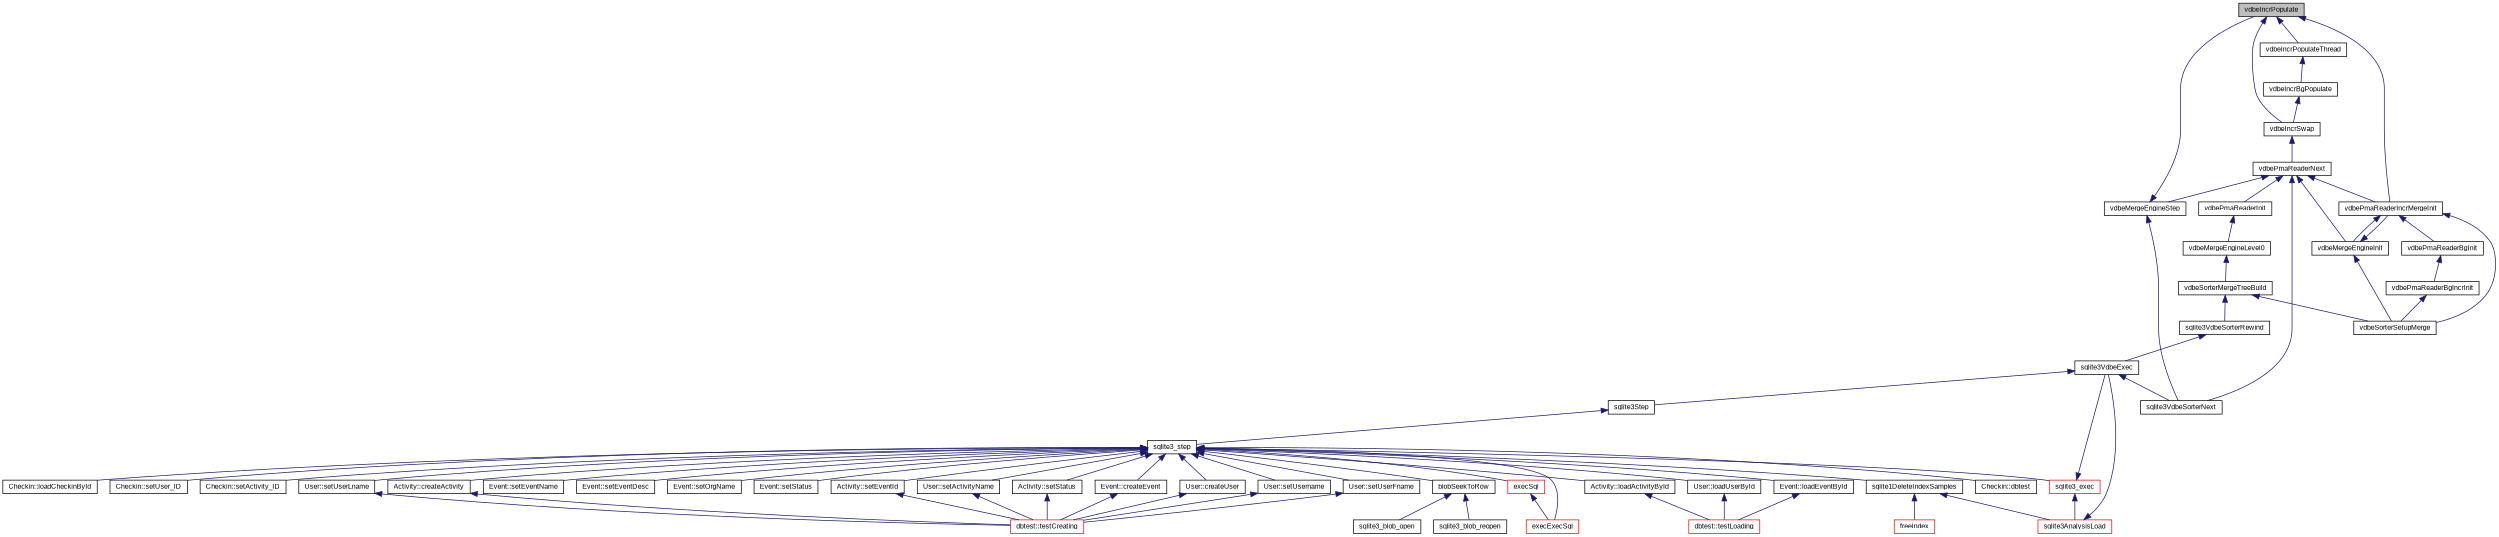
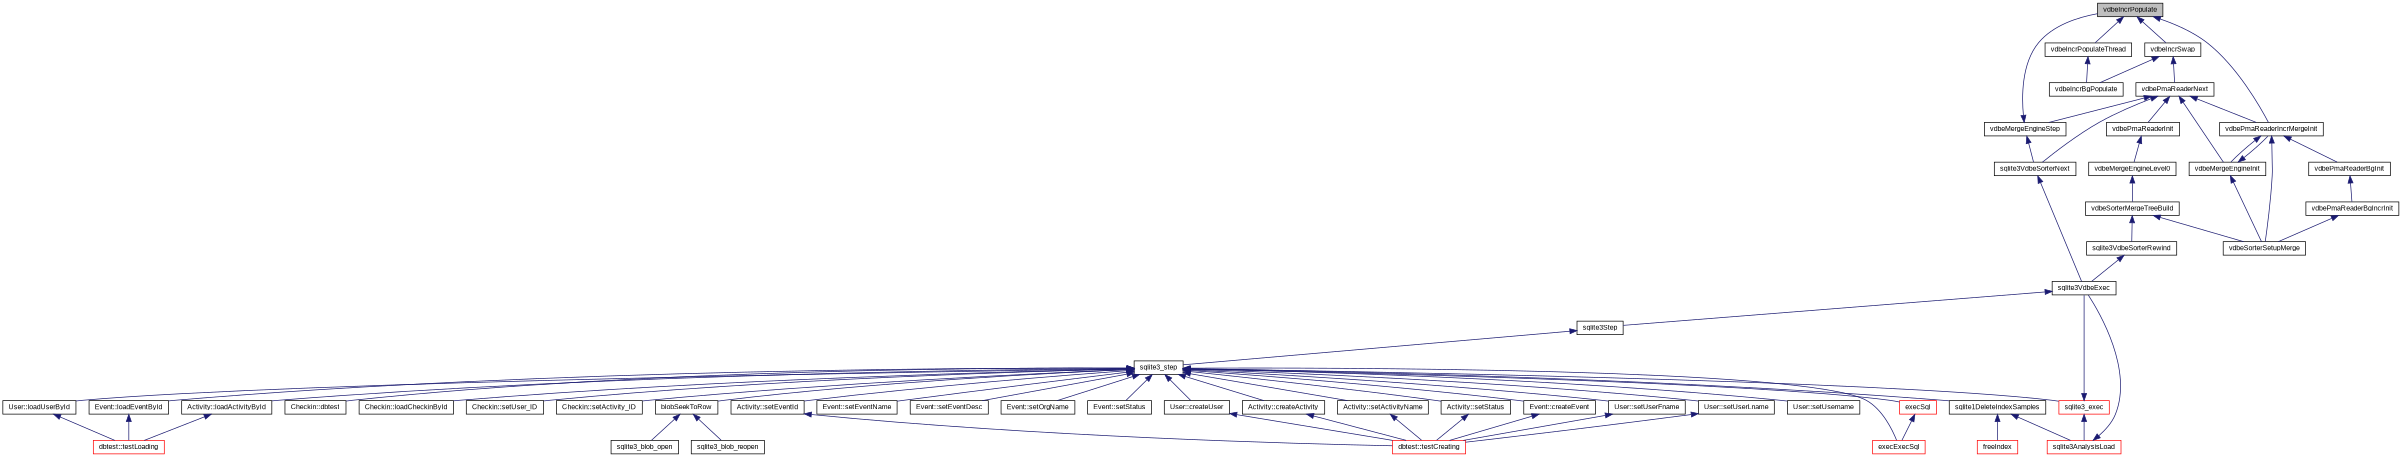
edge "vdbeIncrSwap" -> "vdbeIncrBgPopulate": reversed
edge "sqlite3VdbeSorterNext" -> "sqlite3VdbeExec": reversed
node "User::setActivityName": label "User::setActivityName" -> "Activity::setActivityName"
edge "dbtest::testCreating" -> "User::setUsername": removed
